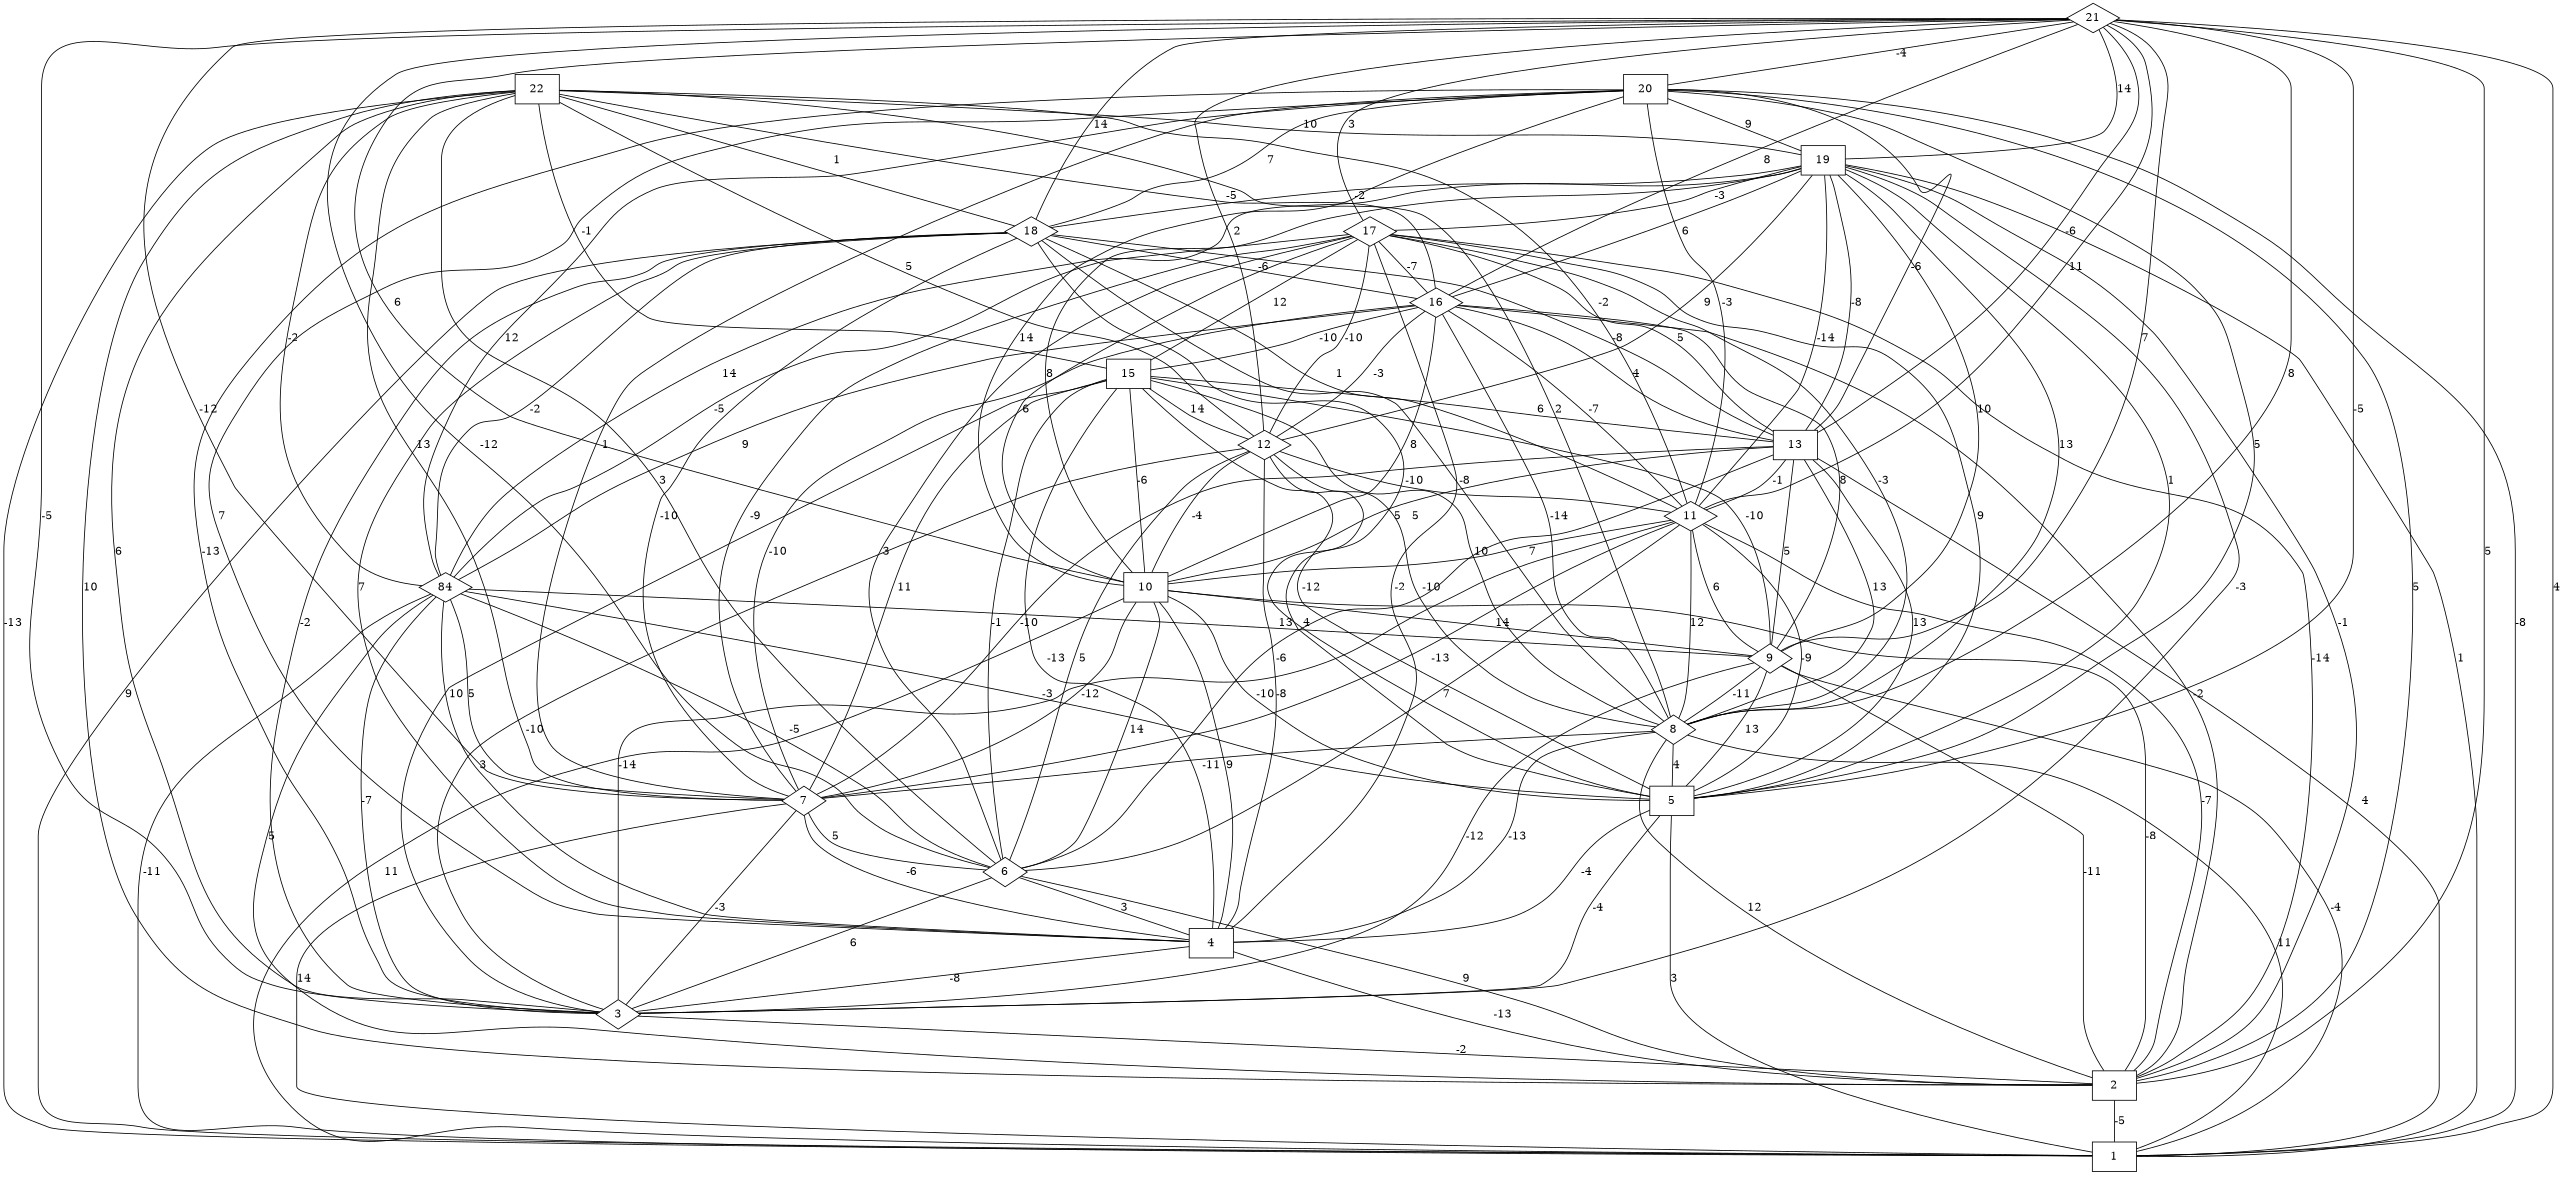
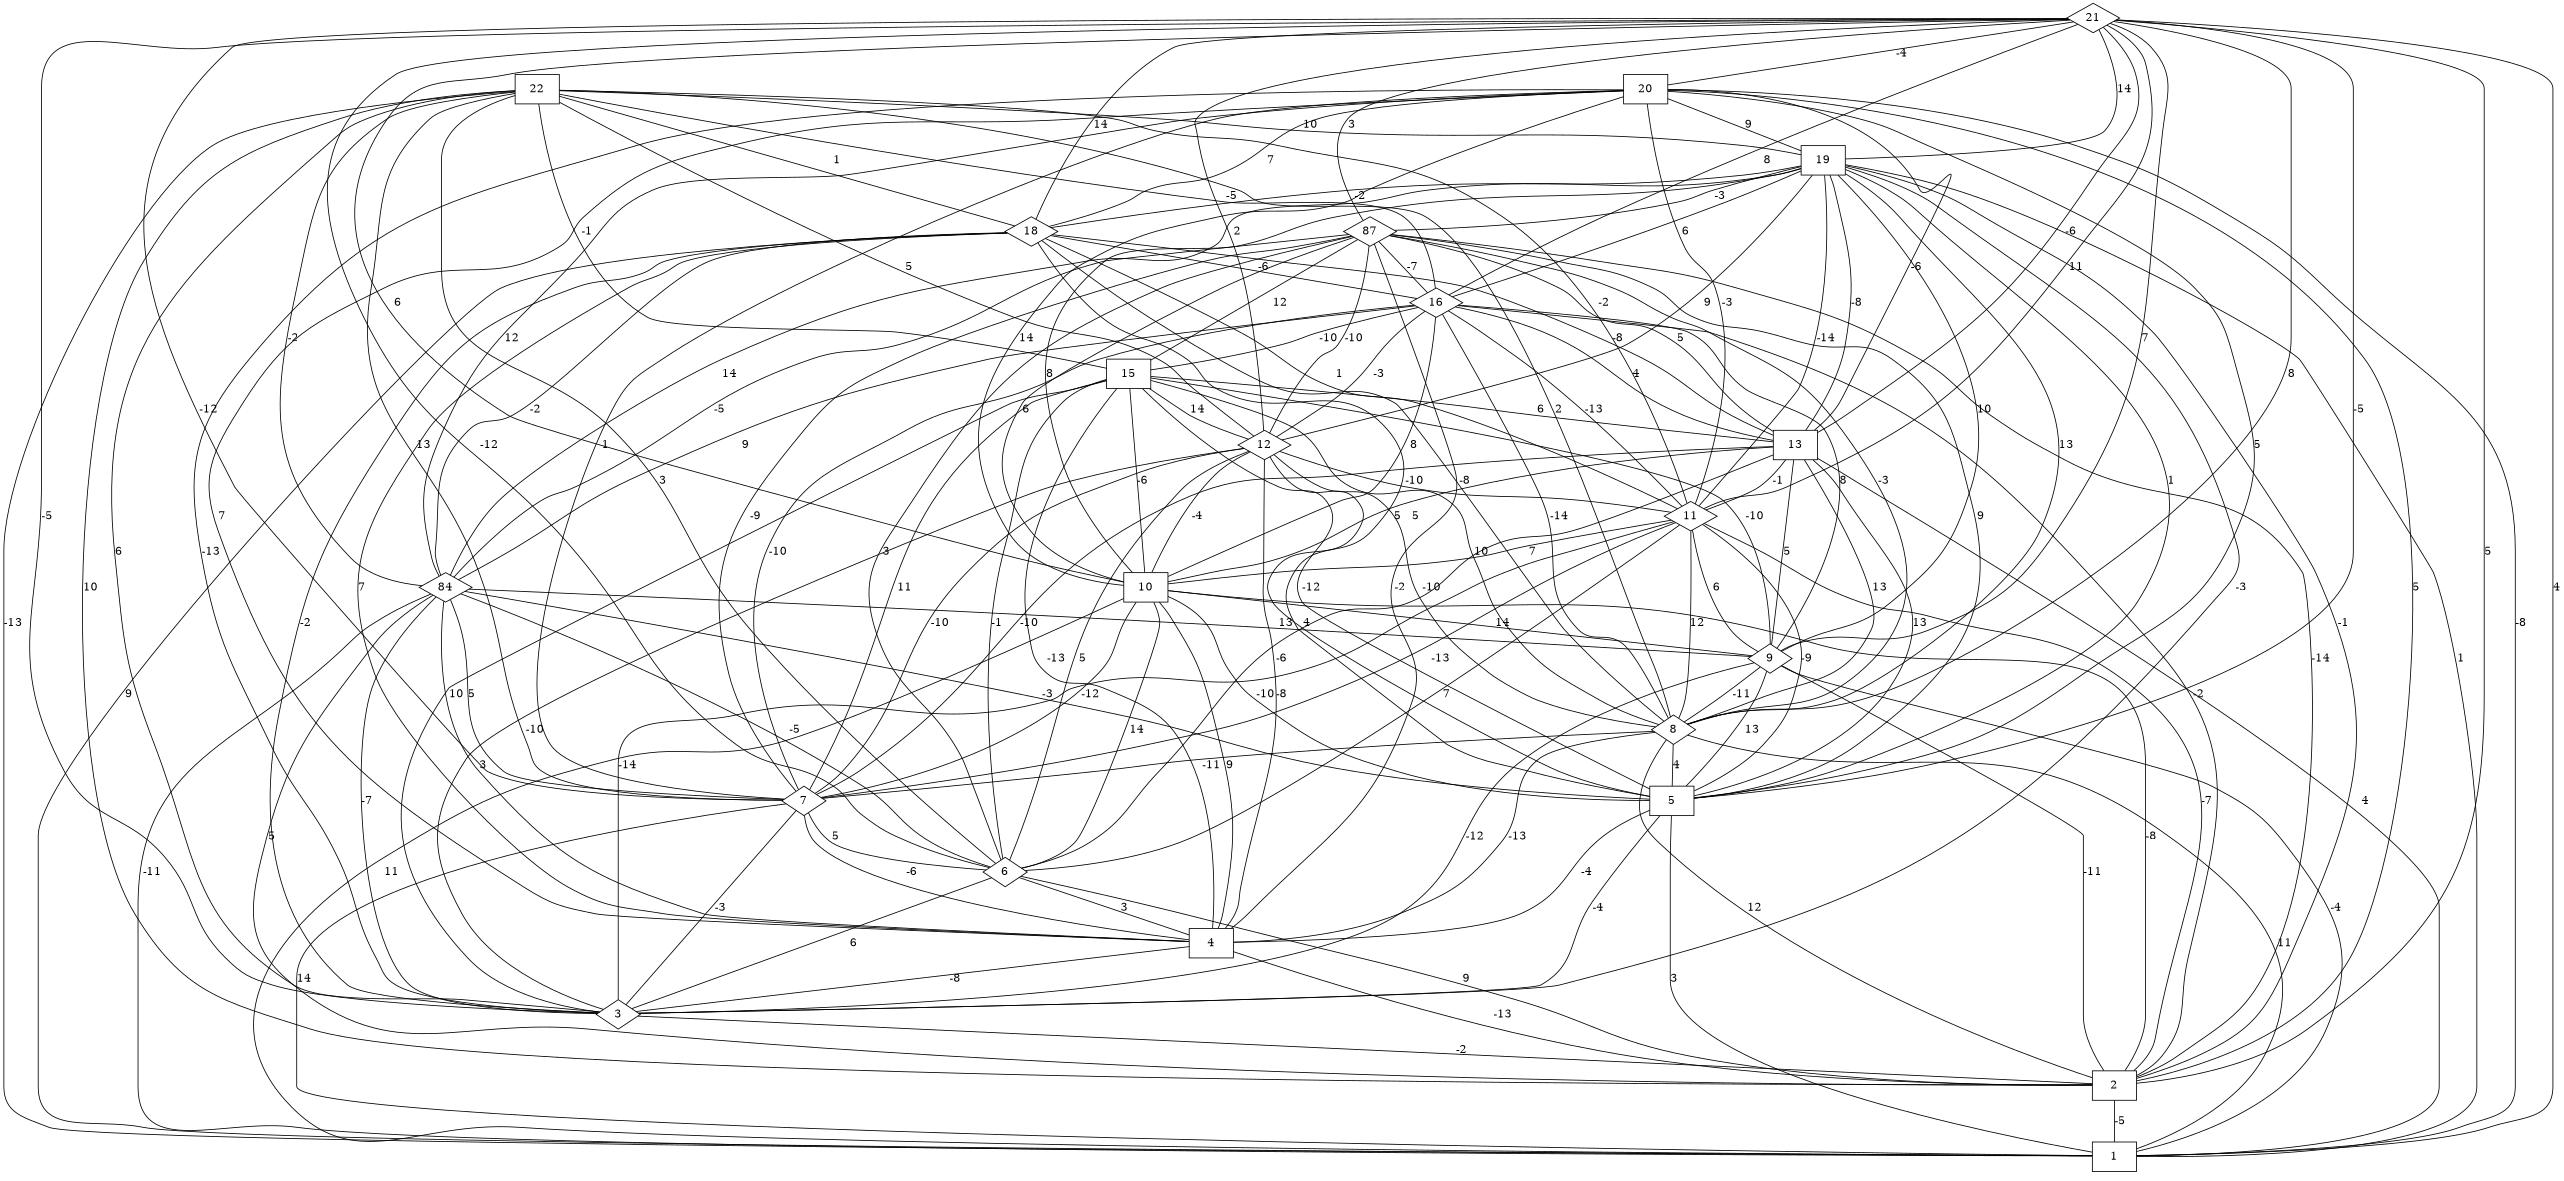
node "17": label "17" -> "87"
edge "16" -- "11": label "-7" -> "-13"
edge "18" -- "7": now "12" -- "7"
